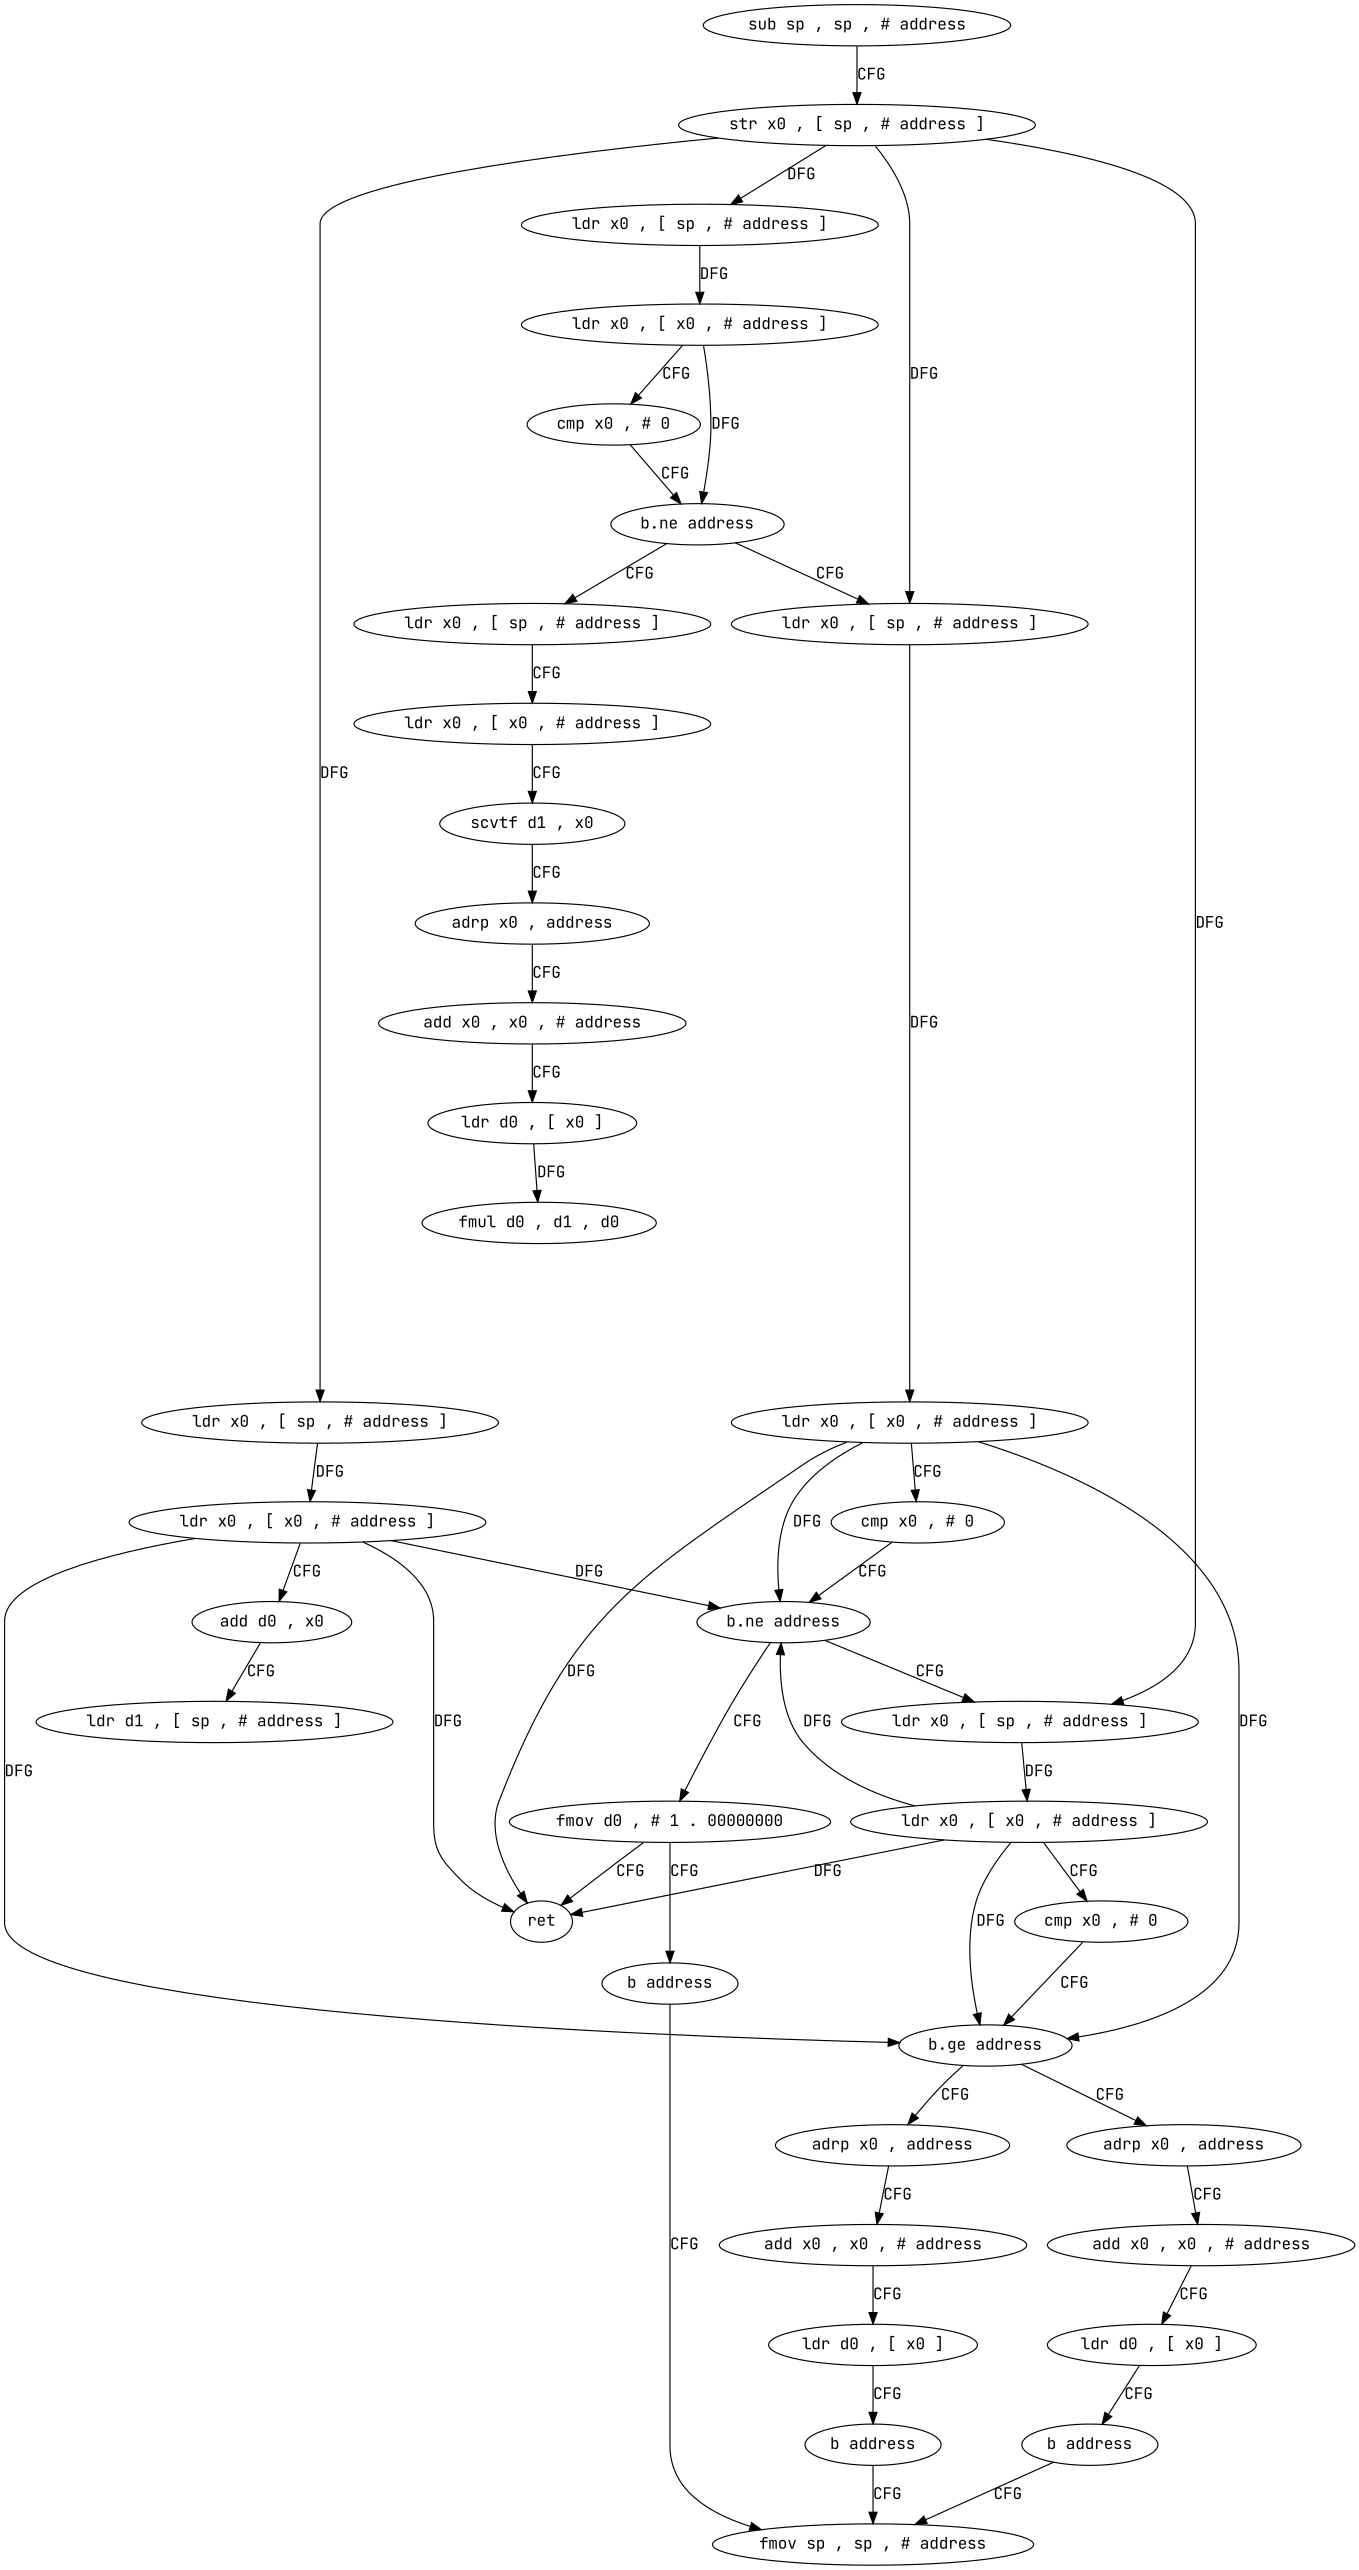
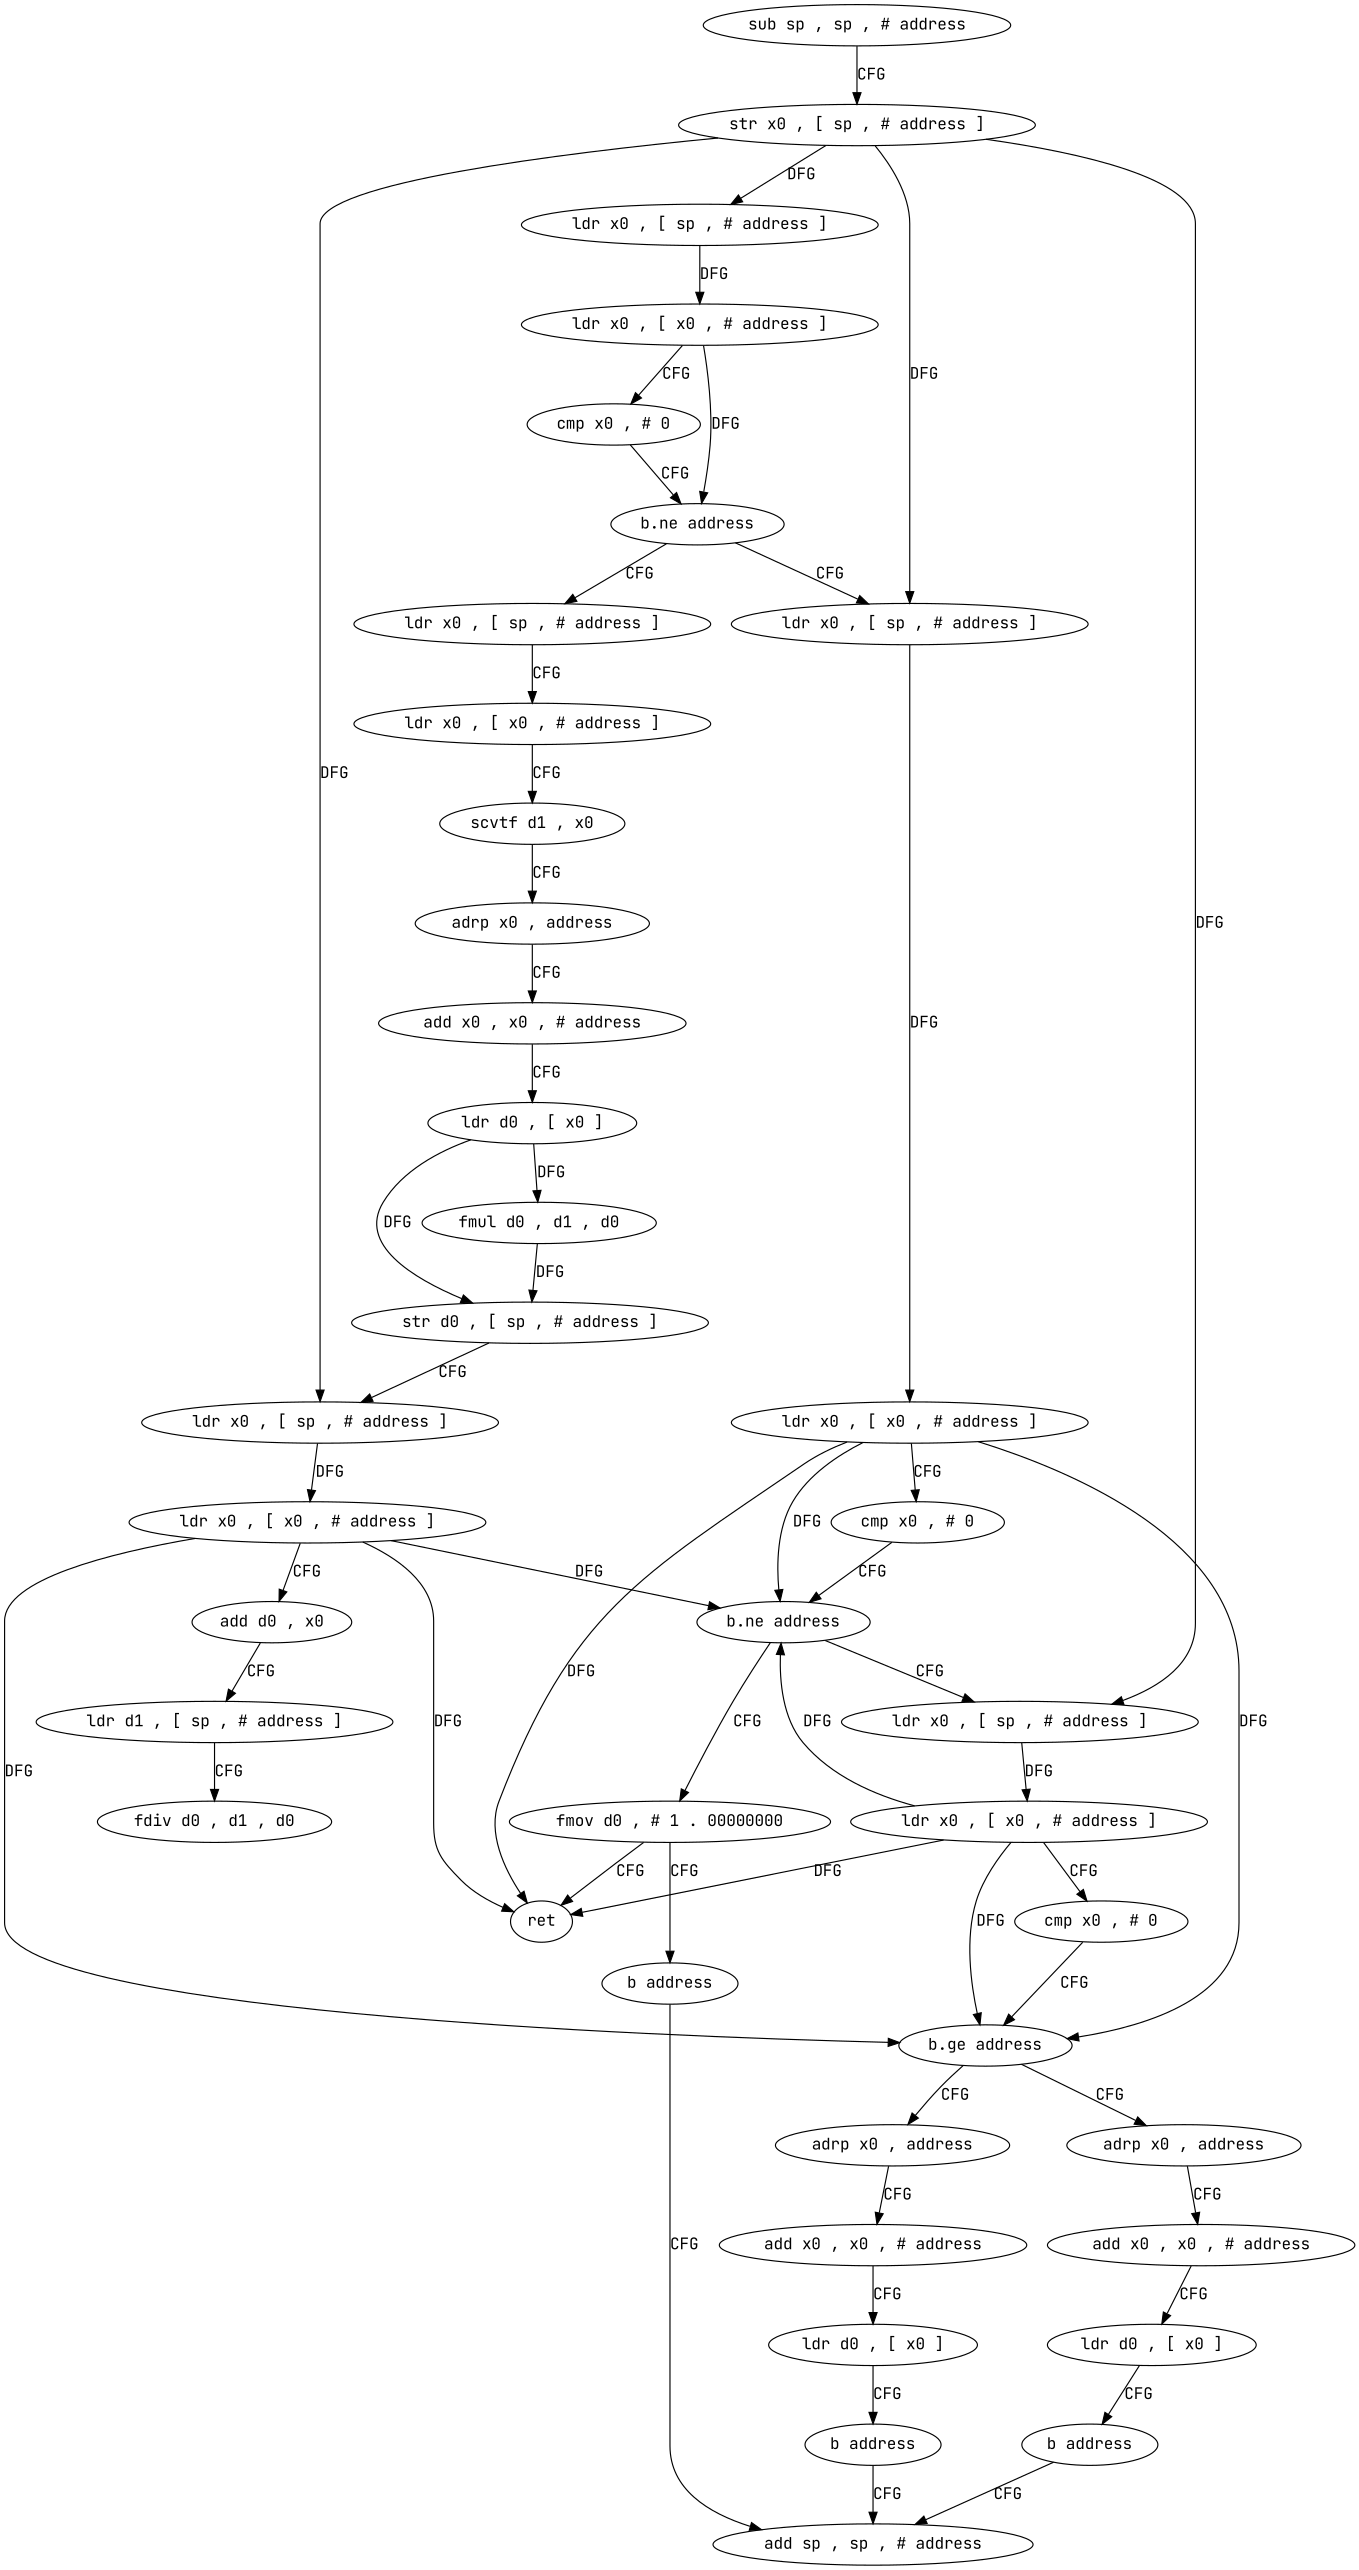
node "str d0 , [ sp , # address ]": added
node "fdiv d0 , d1 , d0": added
node "fmov sp , sp , # address": label "fmov sp , sp , # address" -> "add sp , sp , # address"
